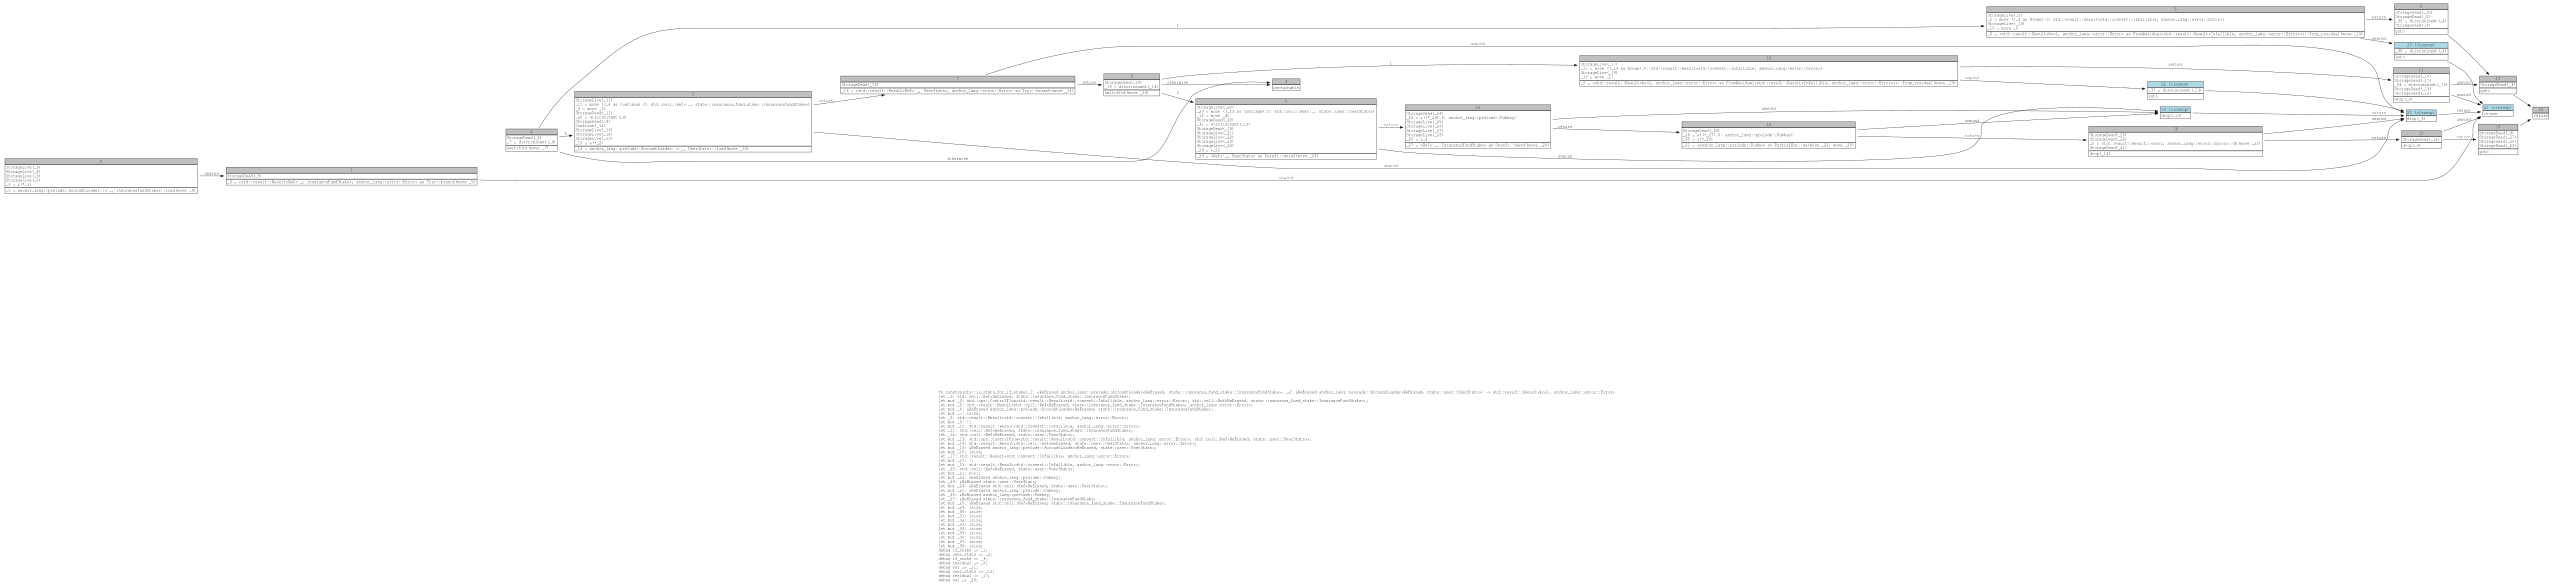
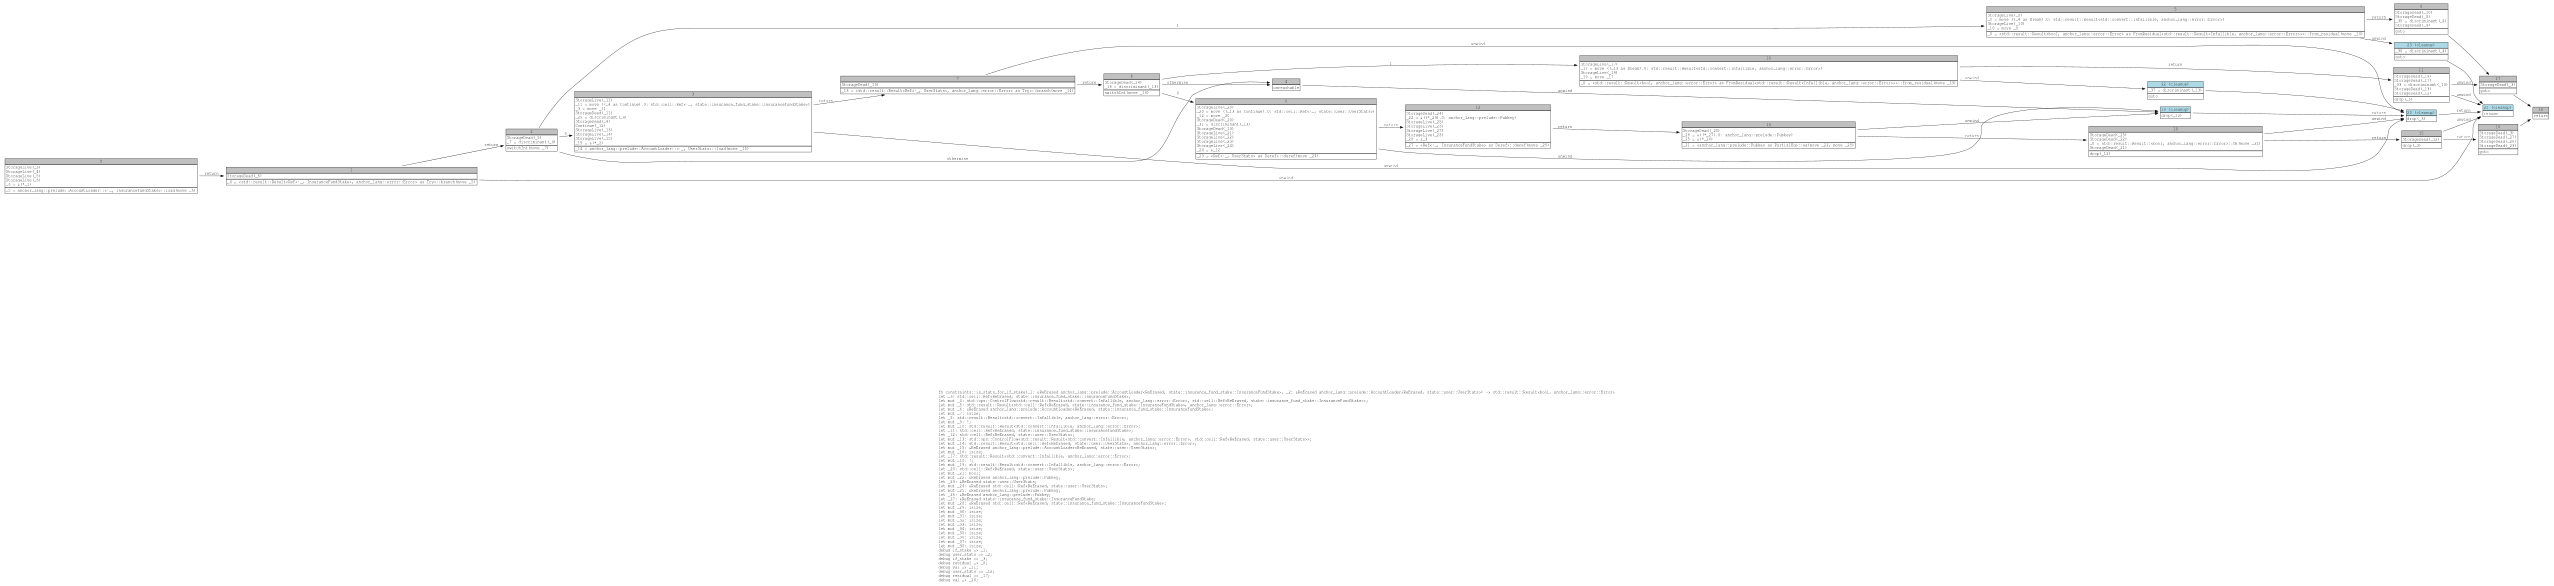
edge "12" -> "19 (cleanup)": now "4" -> "19 (cleanup)"
edge "1" -> "2": added, label "return"
edge "0" -> "1": label "unwind" -> "return"
